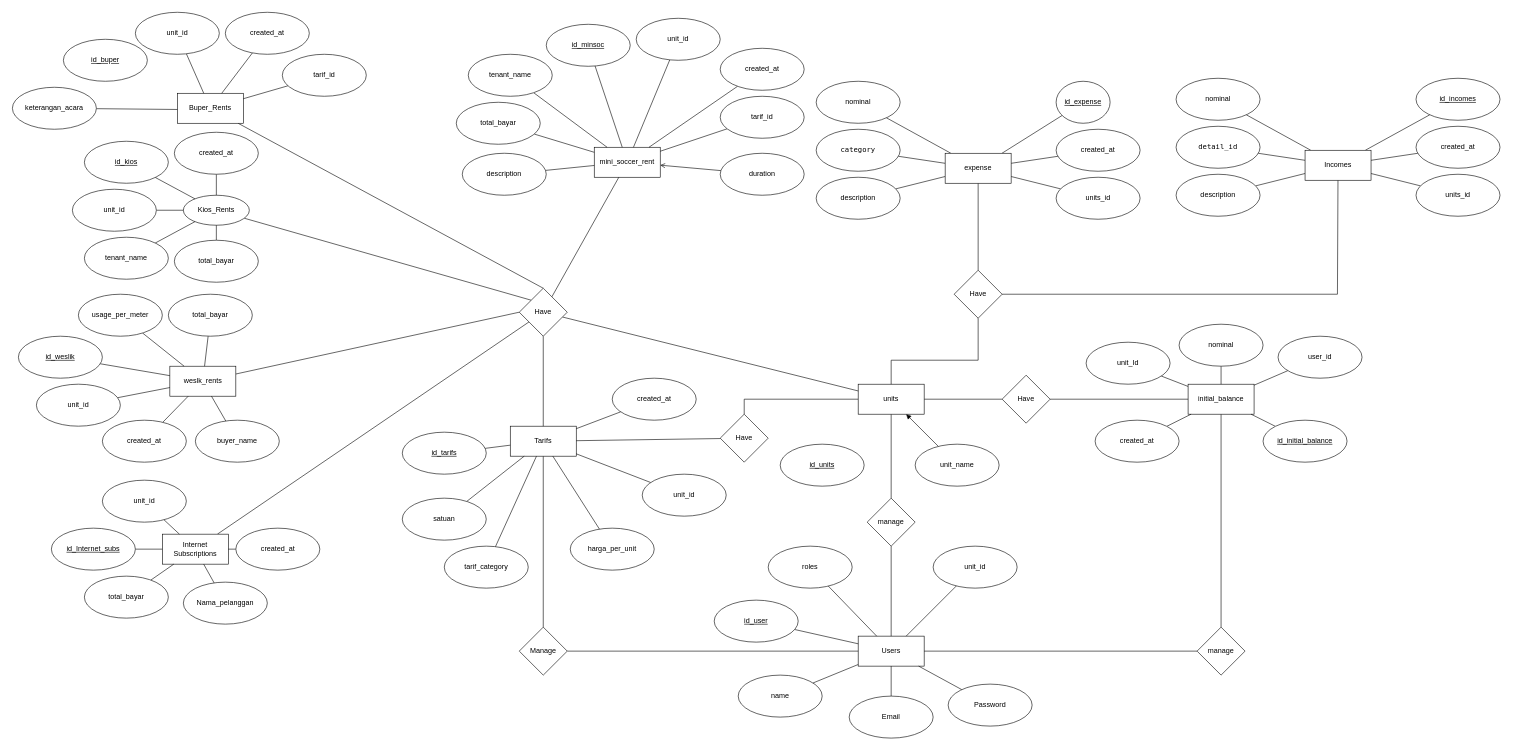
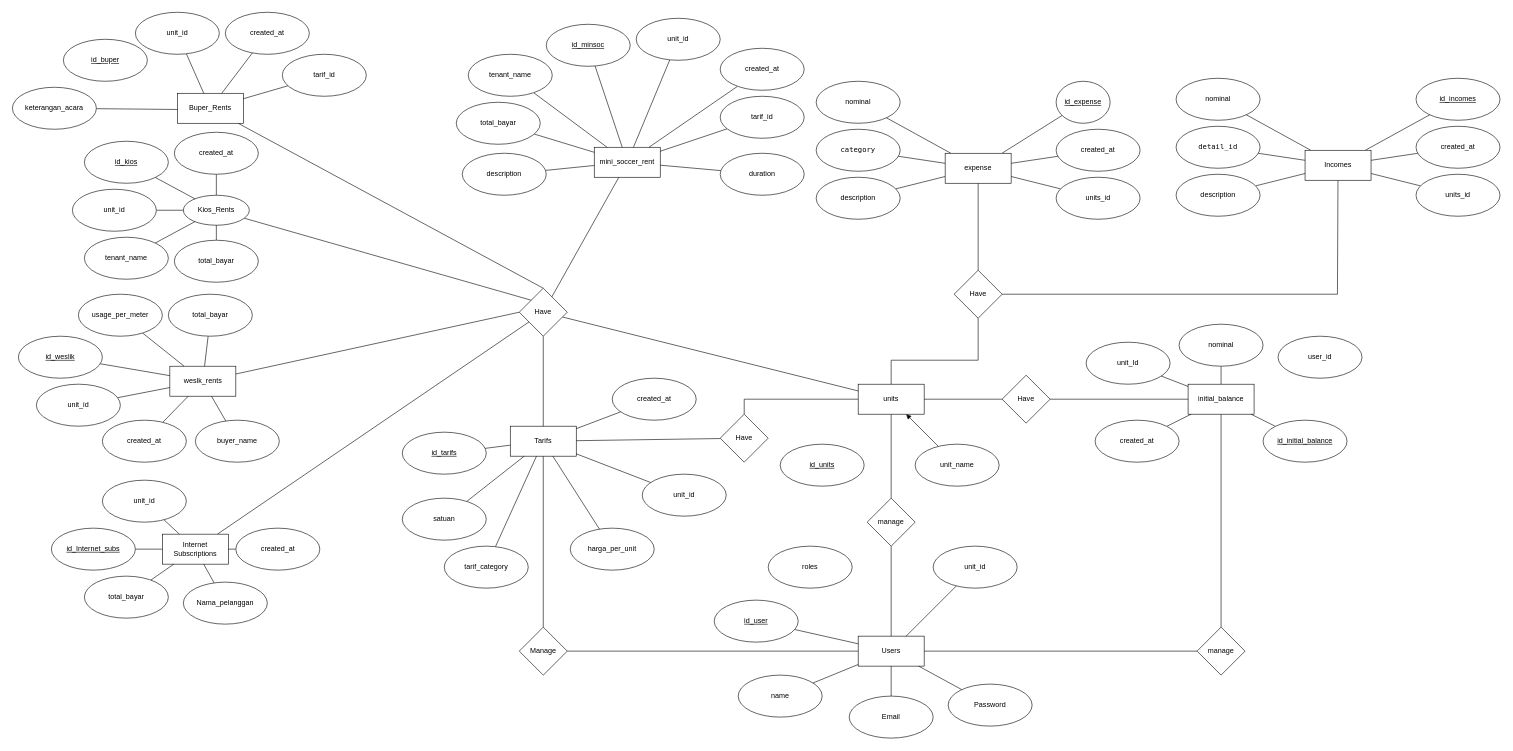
edge "duration" -> "mini_soccer_rent": arrowhead open -> none
edge "user_id" -- "initial_balance": removed
edge "roles" -- "Users": removed
